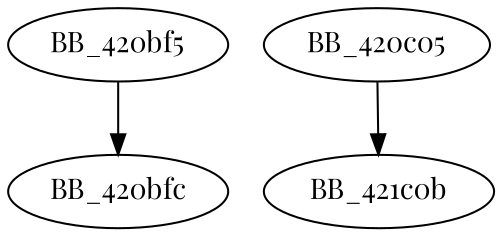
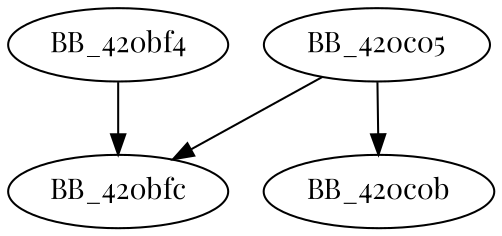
node "BB_420bf5": label "BB_420bf5" -> "BB_420bf4"
edge "BB_420c05" -> "BB_420bfc": added
node "BB_421c0b": label "BB_421c0b" -> "BB_420c0b"
